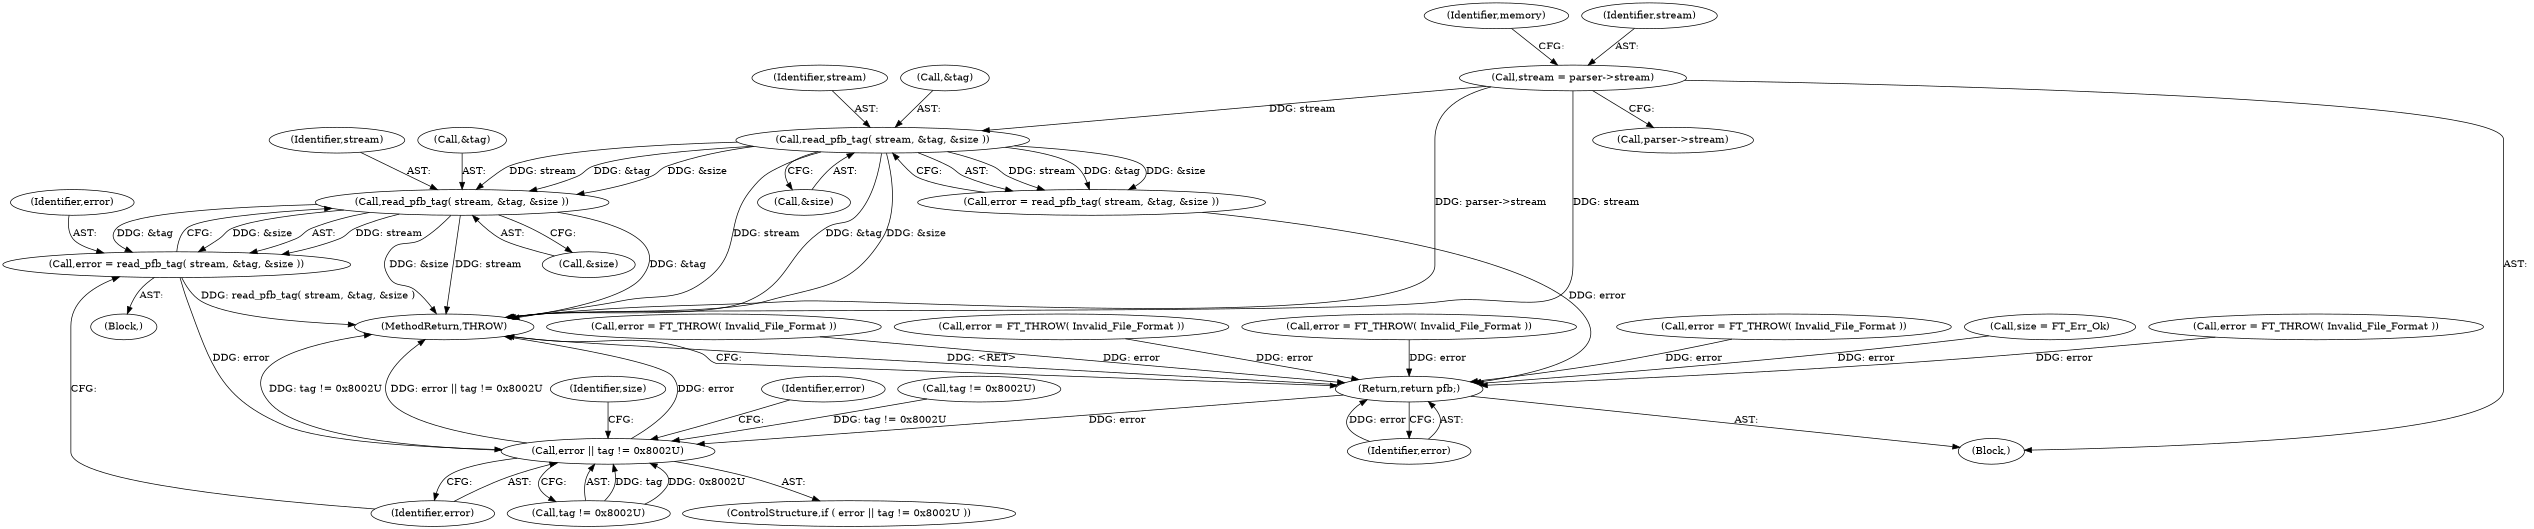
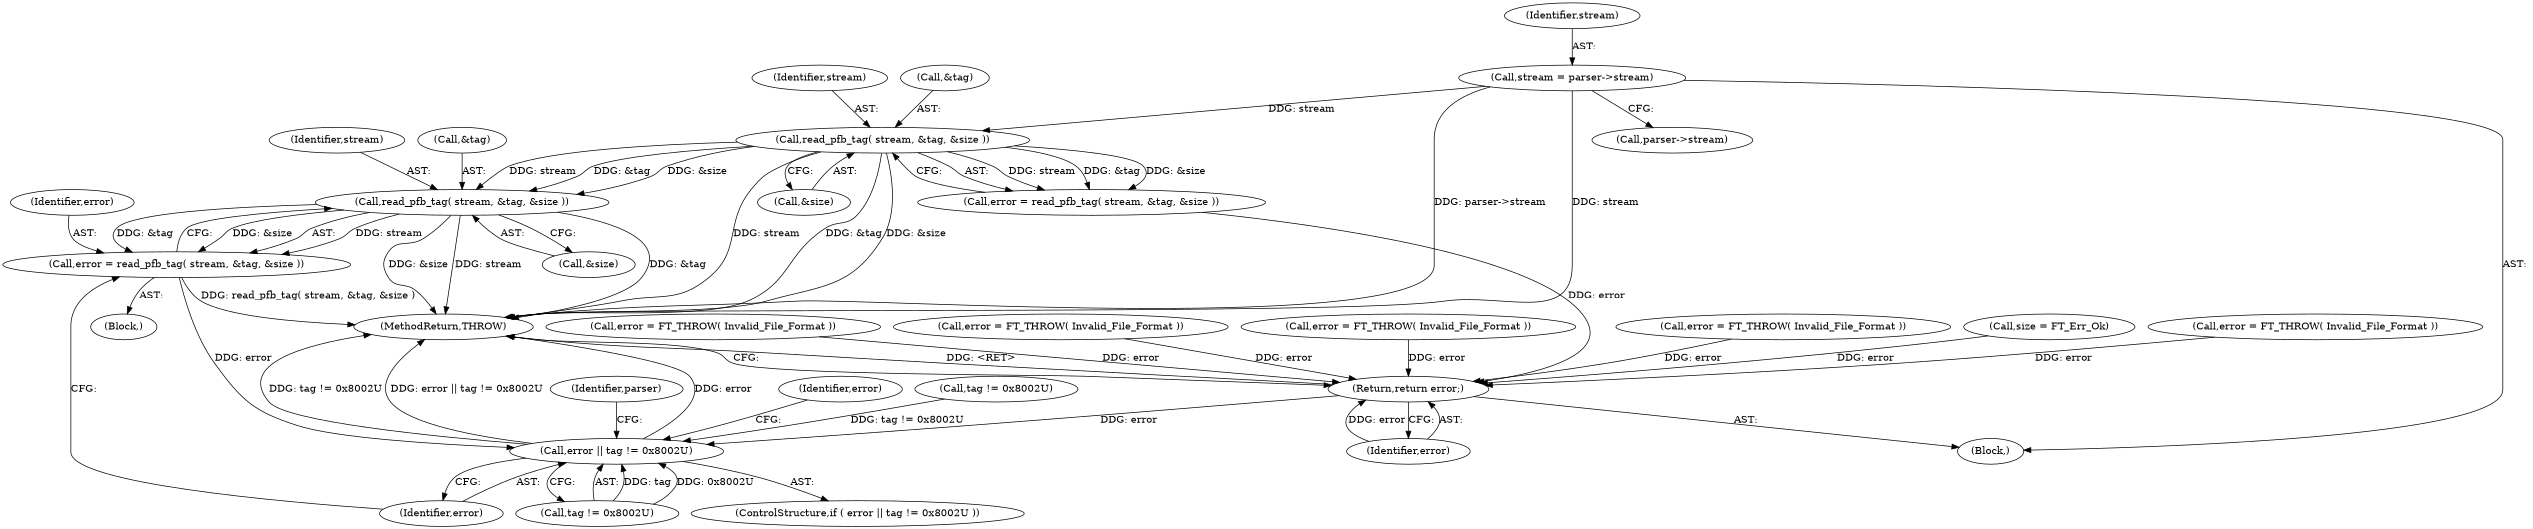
node "(Identifier,memory)": removed
node "(Identifier,size)": label "(Identifier,size)" -> "(Identifier,parser)"
node "(Return,return pfb;)": label "(Return,return pfb;)" -> "(Return,return error;)"
